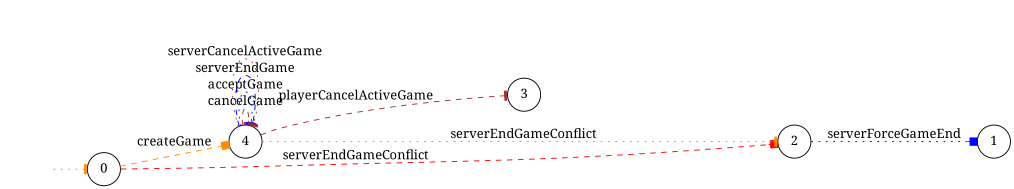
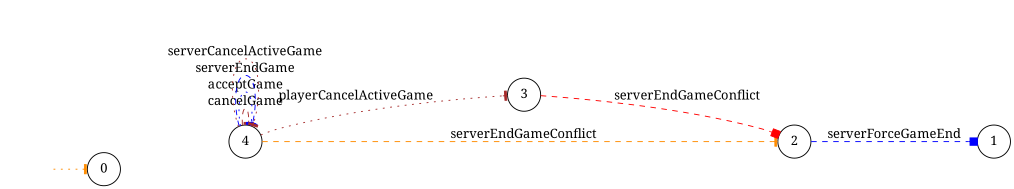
edge "4" -> "3": style dashed -> dotted
edge "4" -> "2": style dotted -> dashed
edge "2" -> "1": style dotted -> dashed
edge "0" -> "4": removed, label "createGame"
edge "0" -> "2": now "3" -> "2"
